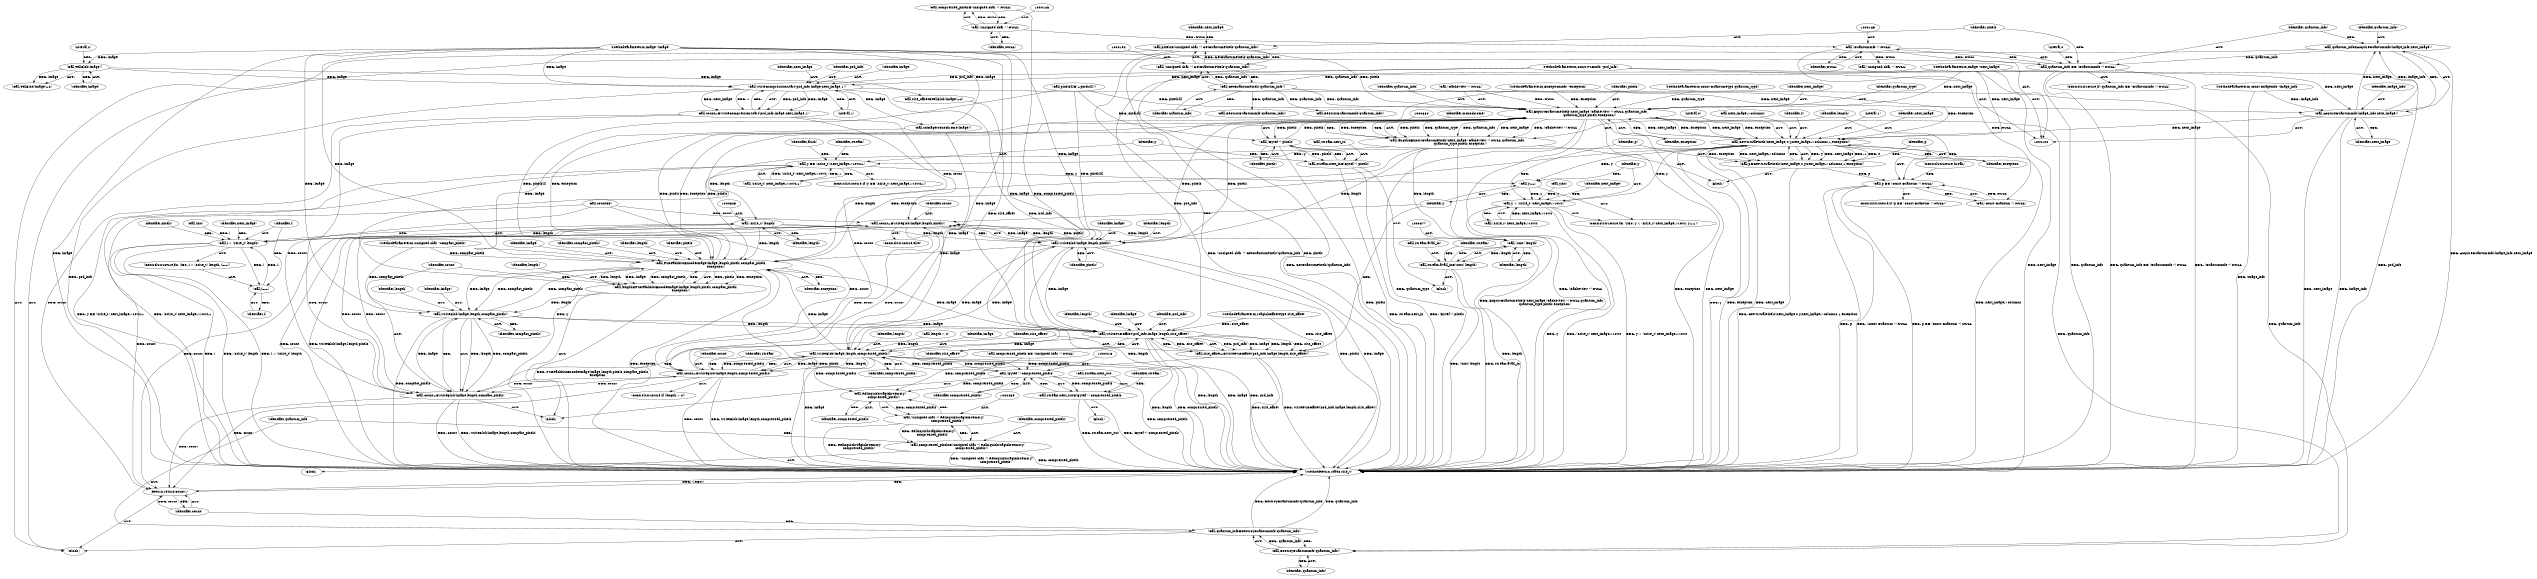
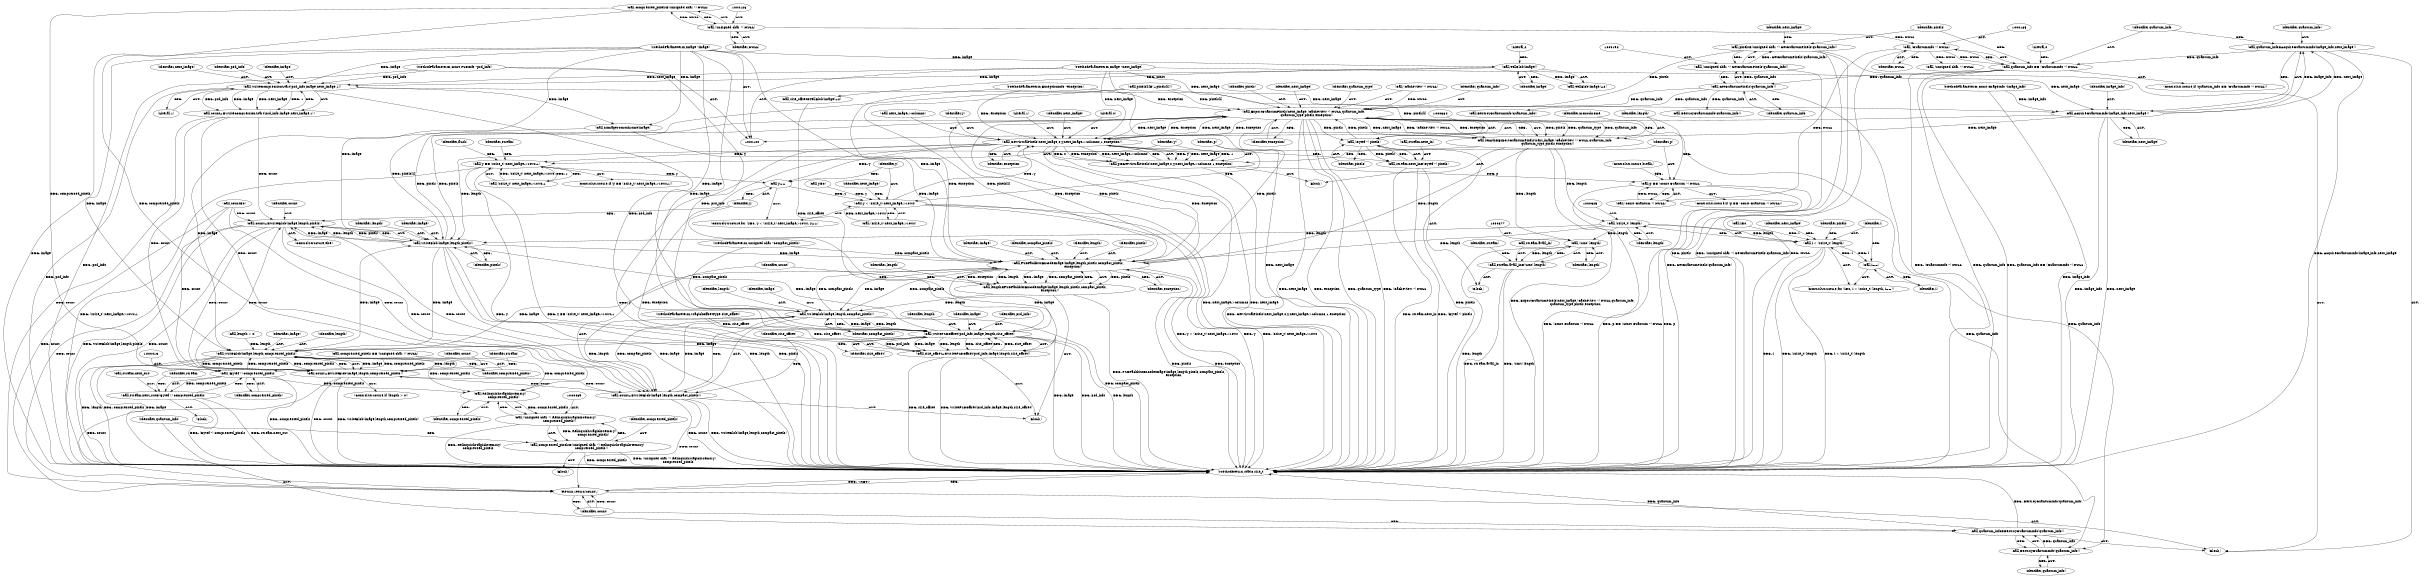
edge "(Call,TellBlob(image))" -> "(Call,size_offset=TellBlob(image)+2)": label "DDG: image" -> "DDG: const"
node "(MethodParameterIn,const QuantumType quantum_type)": removed
edge "(Call,compressed_pixels=(unsigned char *) NULL)" -> "(Call,RelinquishMagickMemory( compressed_pixels))": added, label "DDG: compressed_pixels"
edge "(ControlStructure,for (i=0; i < (ssize_t) length; i++))" -> "(Call,i++)": reversed
edge "(Call,(QuantumInfo *) NULL)" -> "(MethodReturn,static size_t)": added, label "DDG: NULL"
